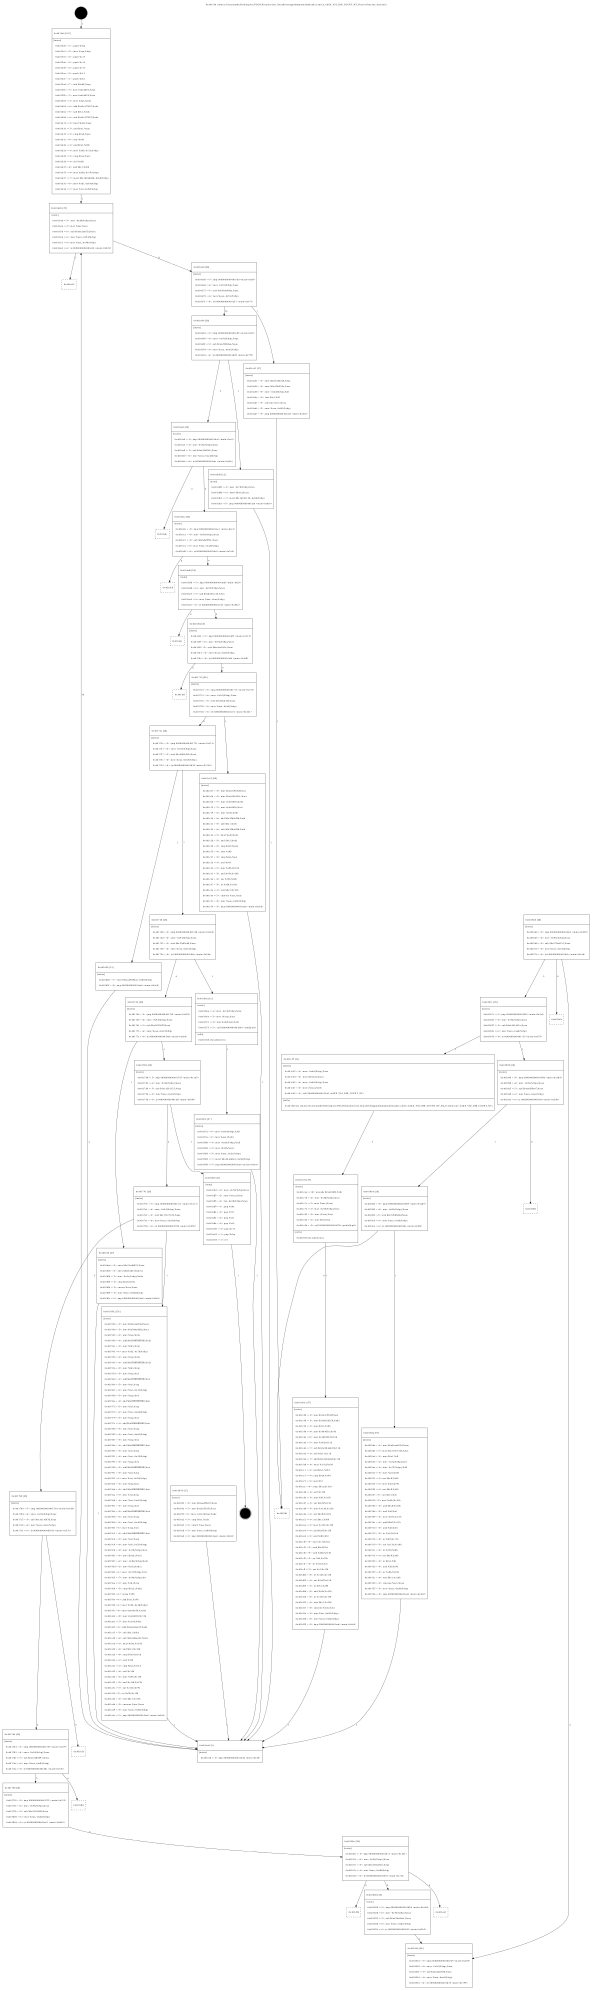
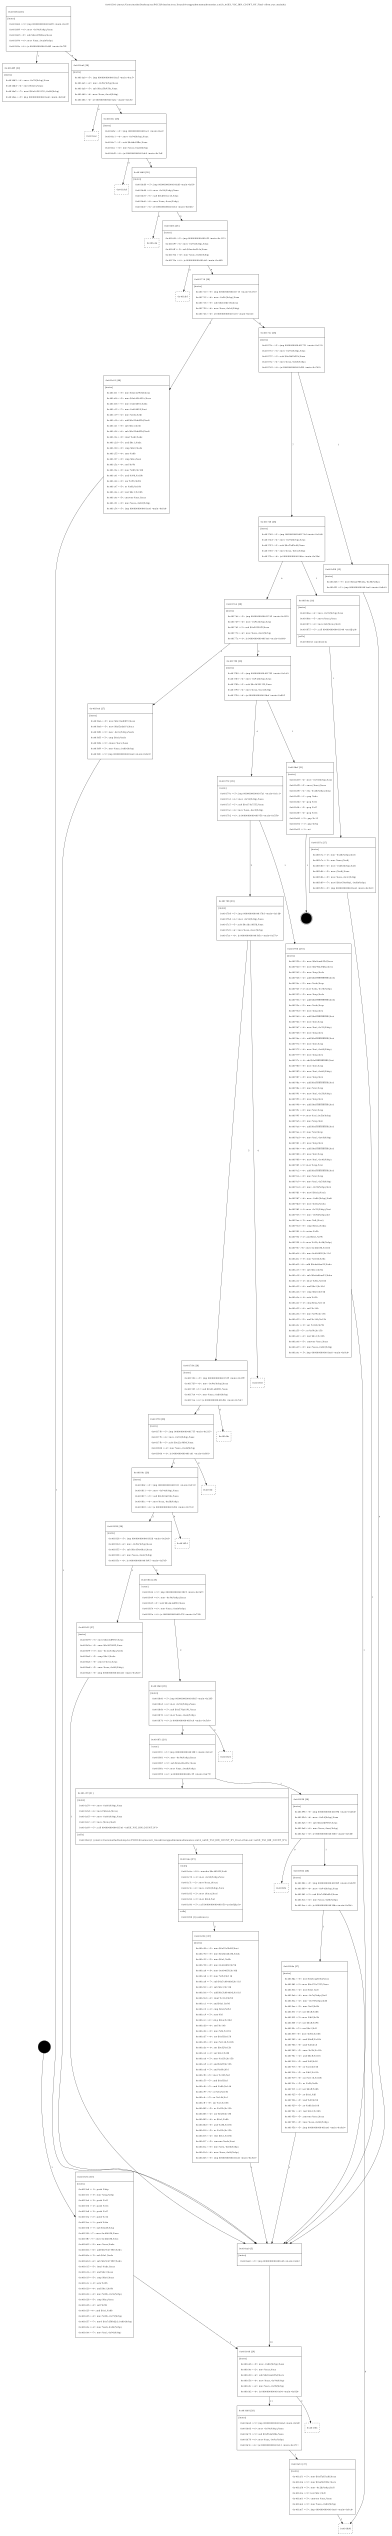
edge "0x401668 [28]" -> "0x401684 [28]": removed, label "10"
edge "0x401dd9 [22]" -> "0x401ea0 [5]": removed, label "1"
edge "0x401860 [28]" -> "0x401844 [28]": reversed
edge "0x401828 [28]" -> "0x401b95 [27]": added, label "1"
edge "0x40180c [28]" -> "0x401e61": now "0x4017f0 [28]" -> "0x401e61"
